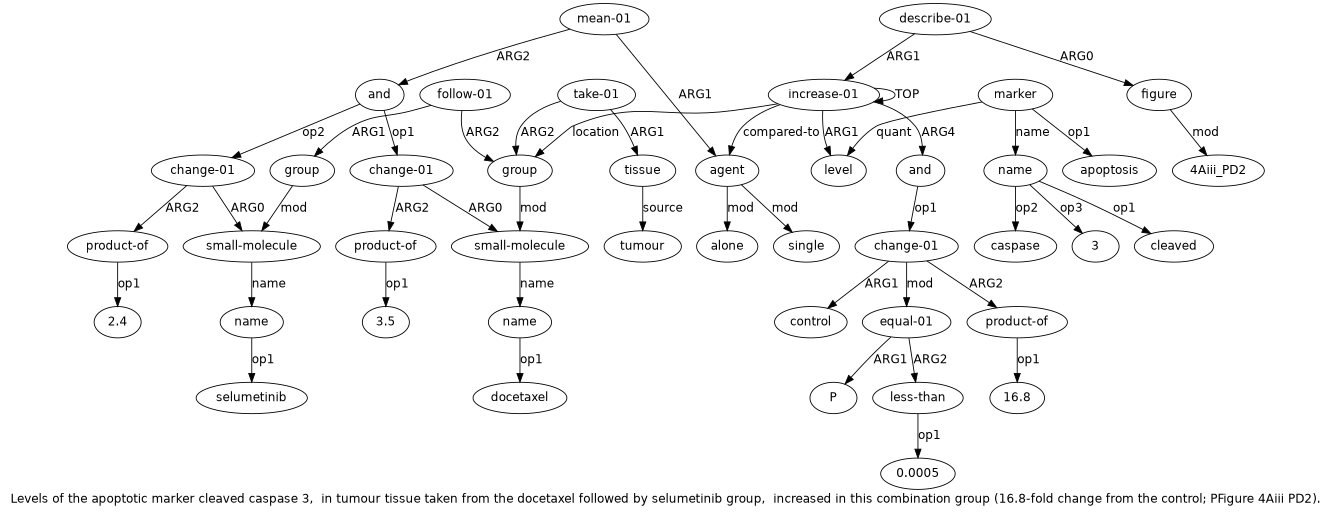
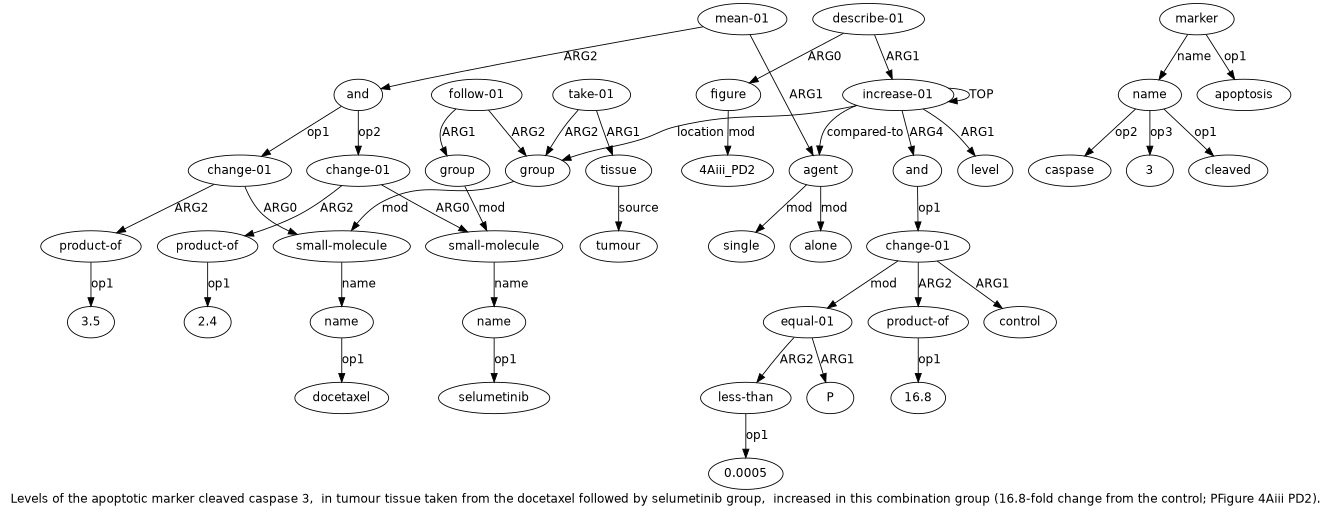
edge "marker" -> "level": removed, label "quant"
